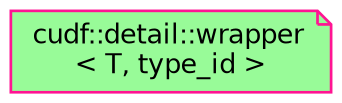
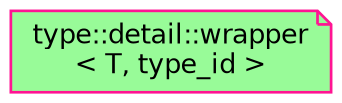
node "cudf::detail::wrapper < T, type_id >": label "cudf::detail::wrapper < T, type_id >" -> "type::detail::wrapper < T, type_id >"
